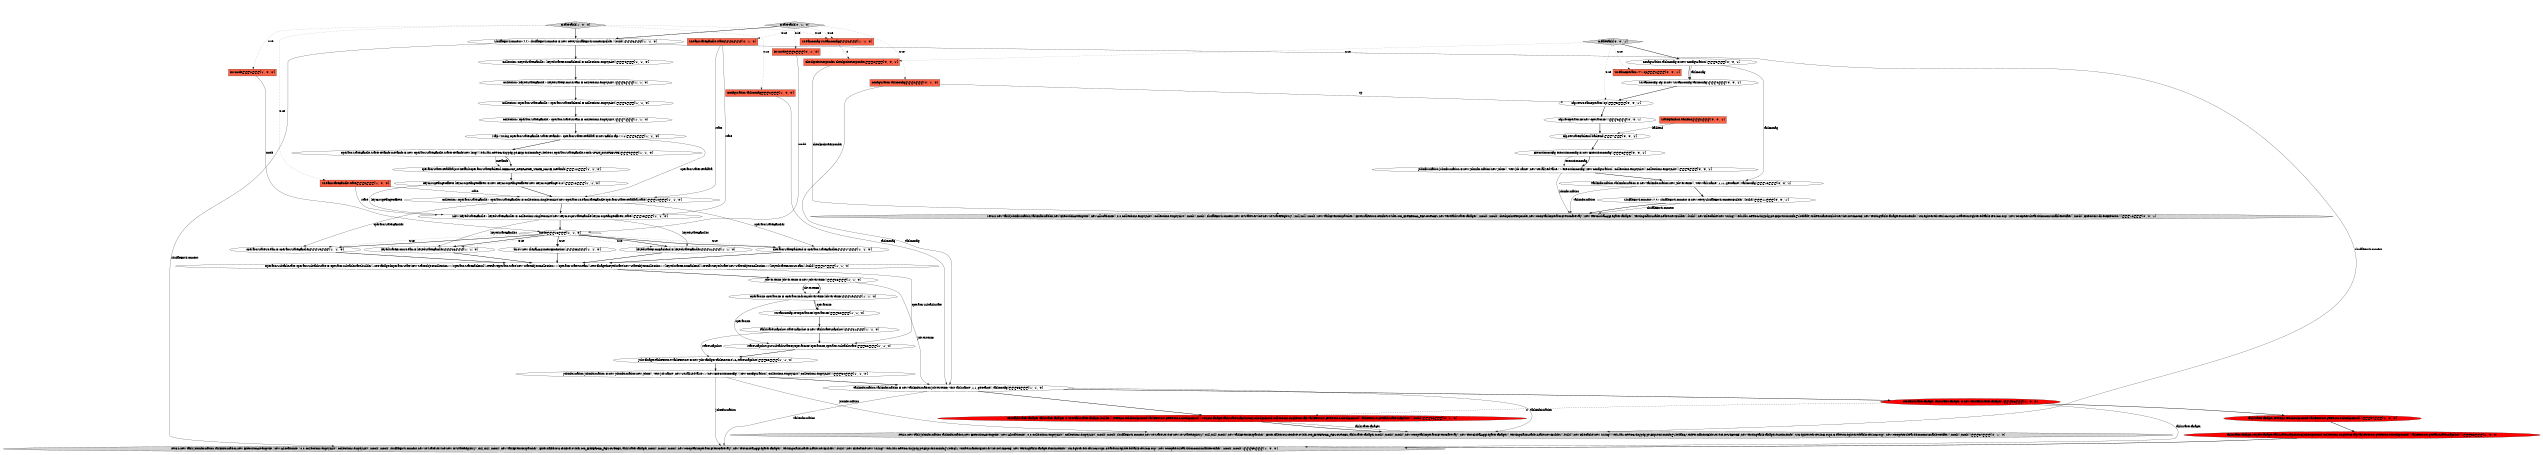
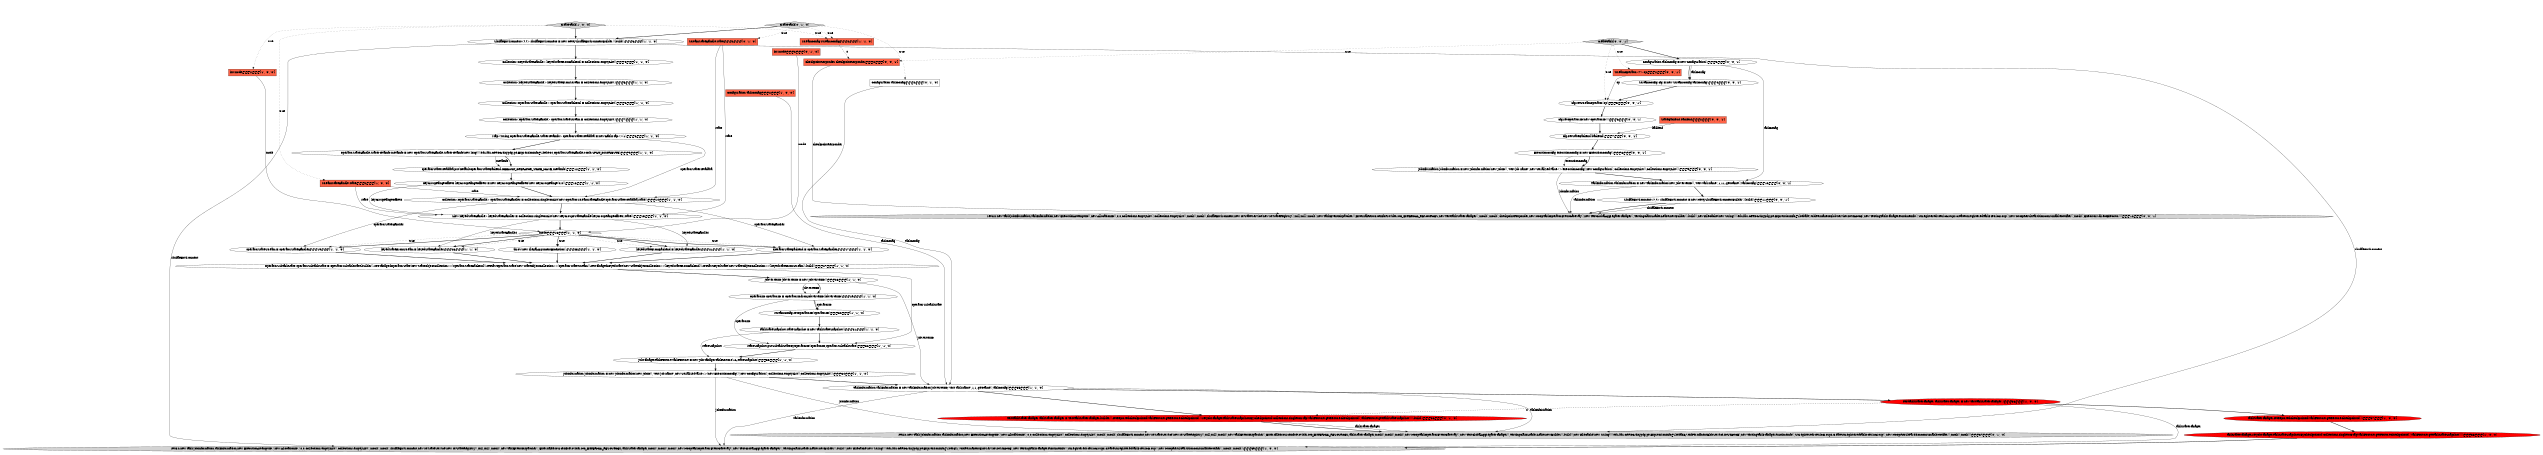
edge "createTask['1', '0', '0']" -> "Configuration taskConfig@@@2@@@['1', '0', '0']": removed, label "true"
edge "createTask['0', '1', '0']" -> "int mode@@@2@@@['0', '1', '0']": removed, label "true"
node "Configuration taskConfig@@@2@@@['0', '1', '0']": fillcolor tomato -> white
edge "Configuration taskConfig@@@2@@@['0', '1', '0']" -> "cfg.setStreamOperator(op)@@@5@@@['0', '0', '1']": now "StreamOperator<?> op@@@2@@@['0', '0', '1']" -> "cfg.setStreamOperator(op)@@@5@@@['0', '0', '1']"
